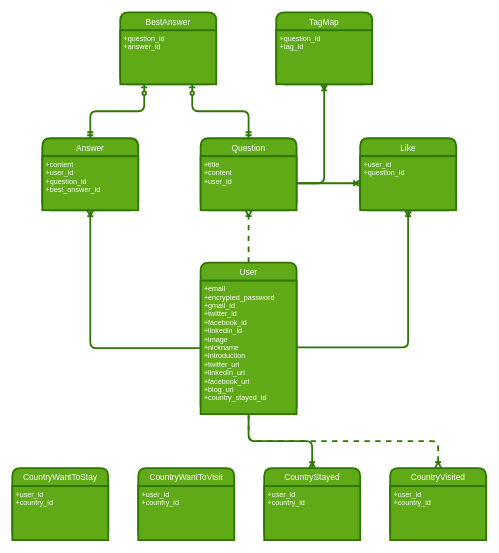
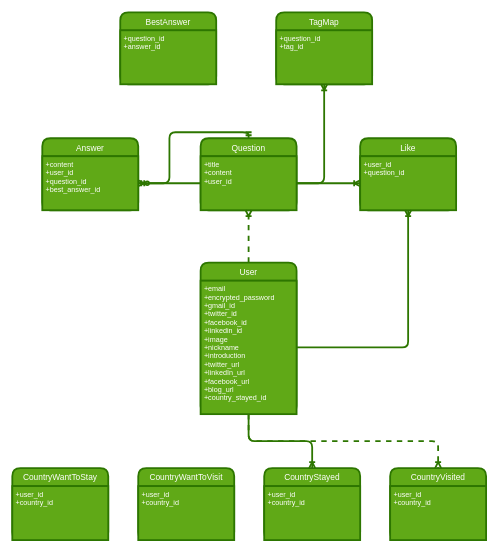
edge "+question_id +answer_id" -- "Answer": removed
edge "BestAnswer" -- "Question": now "+content +user_id +question_id +best_answer_id" -- "Question"
edge "+title +content +user_id" -> "+content +user_id +question_id +best_answer_id": added
edge "+email +encrypted_password +gmail_id +twitter_id +facebook_id +linkedin_id +image +nickname +introduction +twitter_url +linkedIn_url +facebook_url +blog_url +country_stayed_id" -> "Answer": removed
